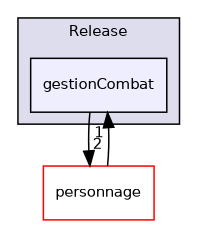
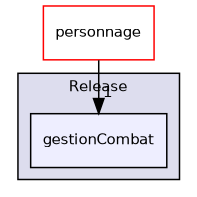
edge "gestionCombat" -> "personnage": removed
